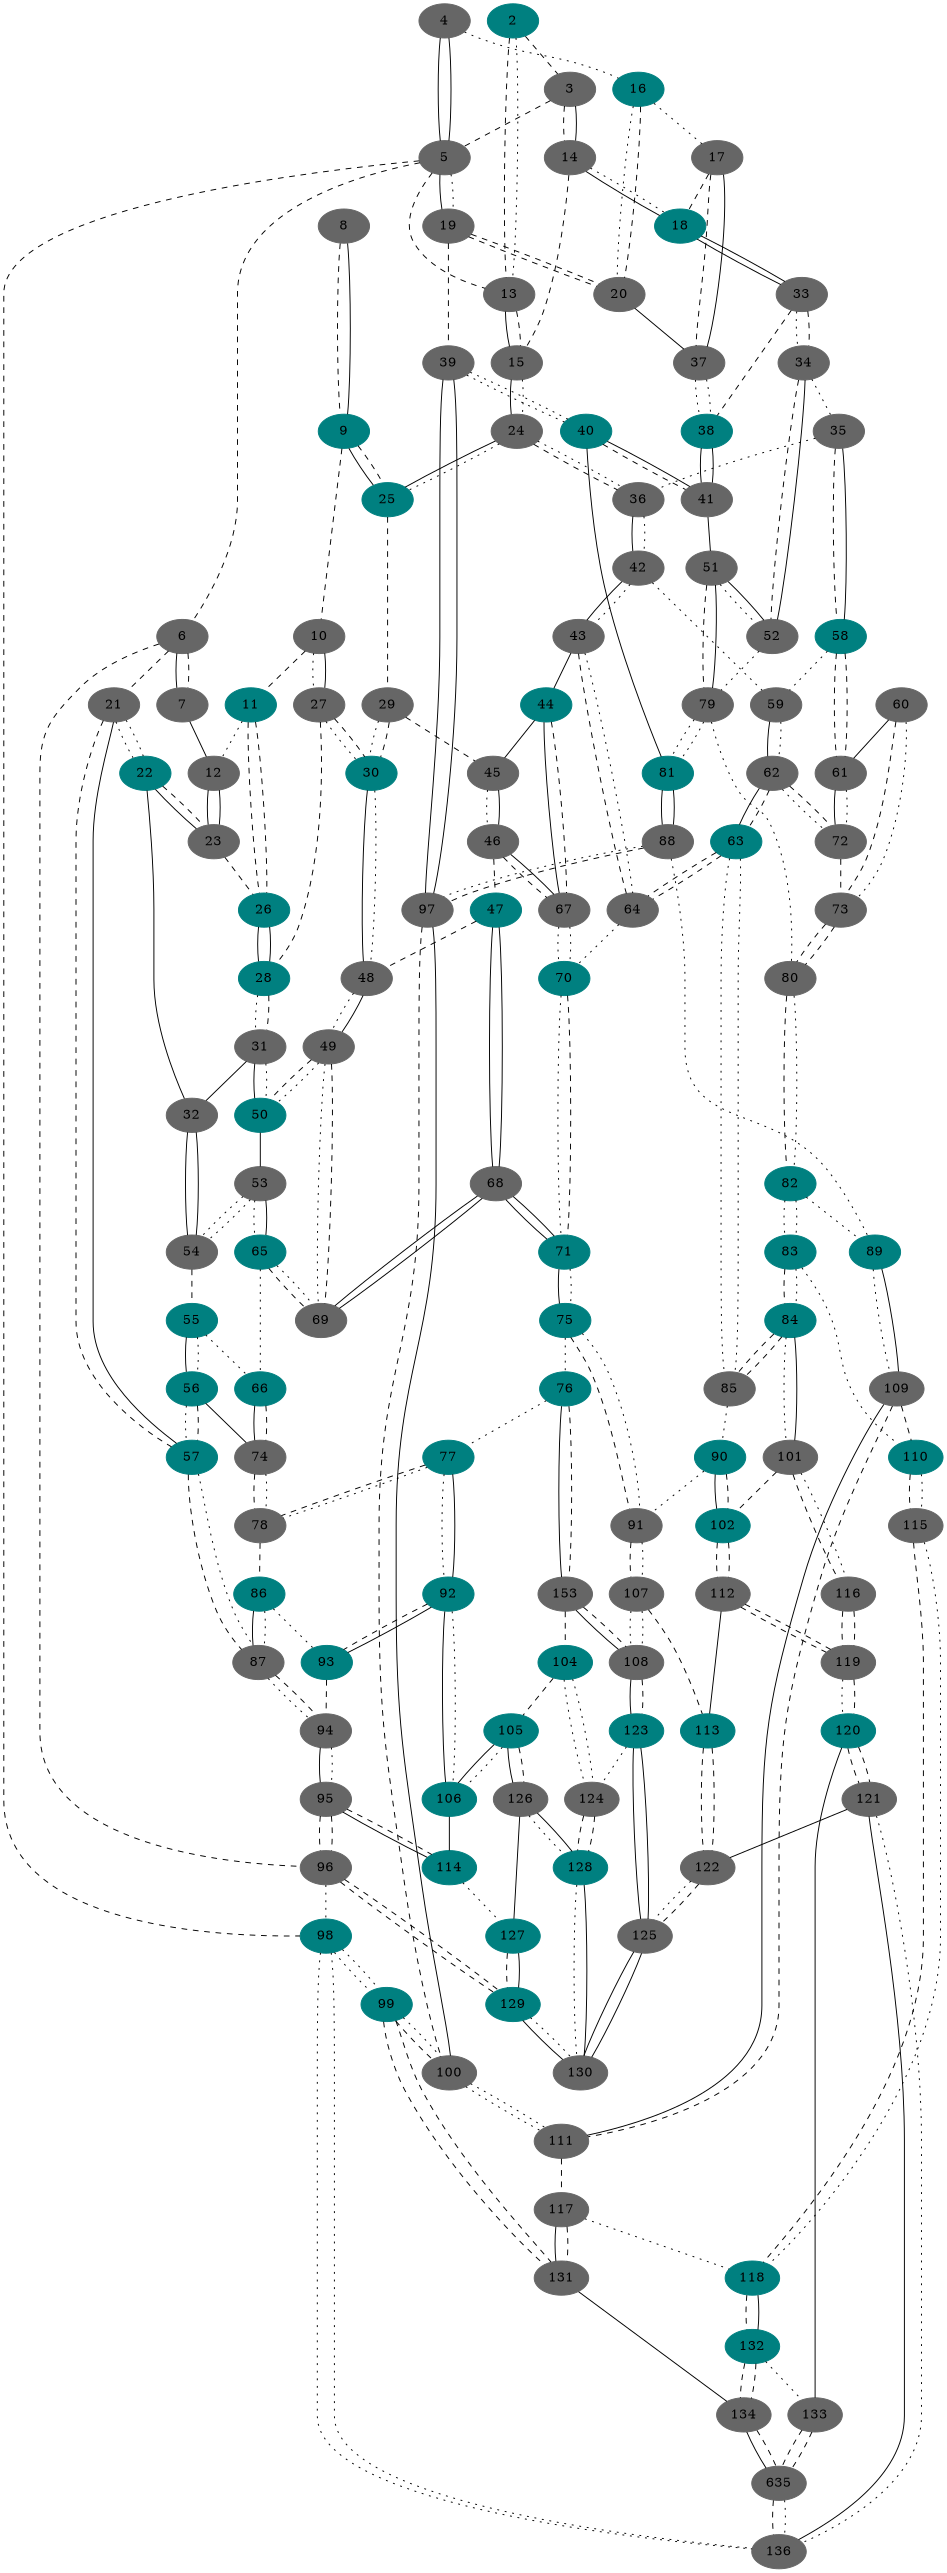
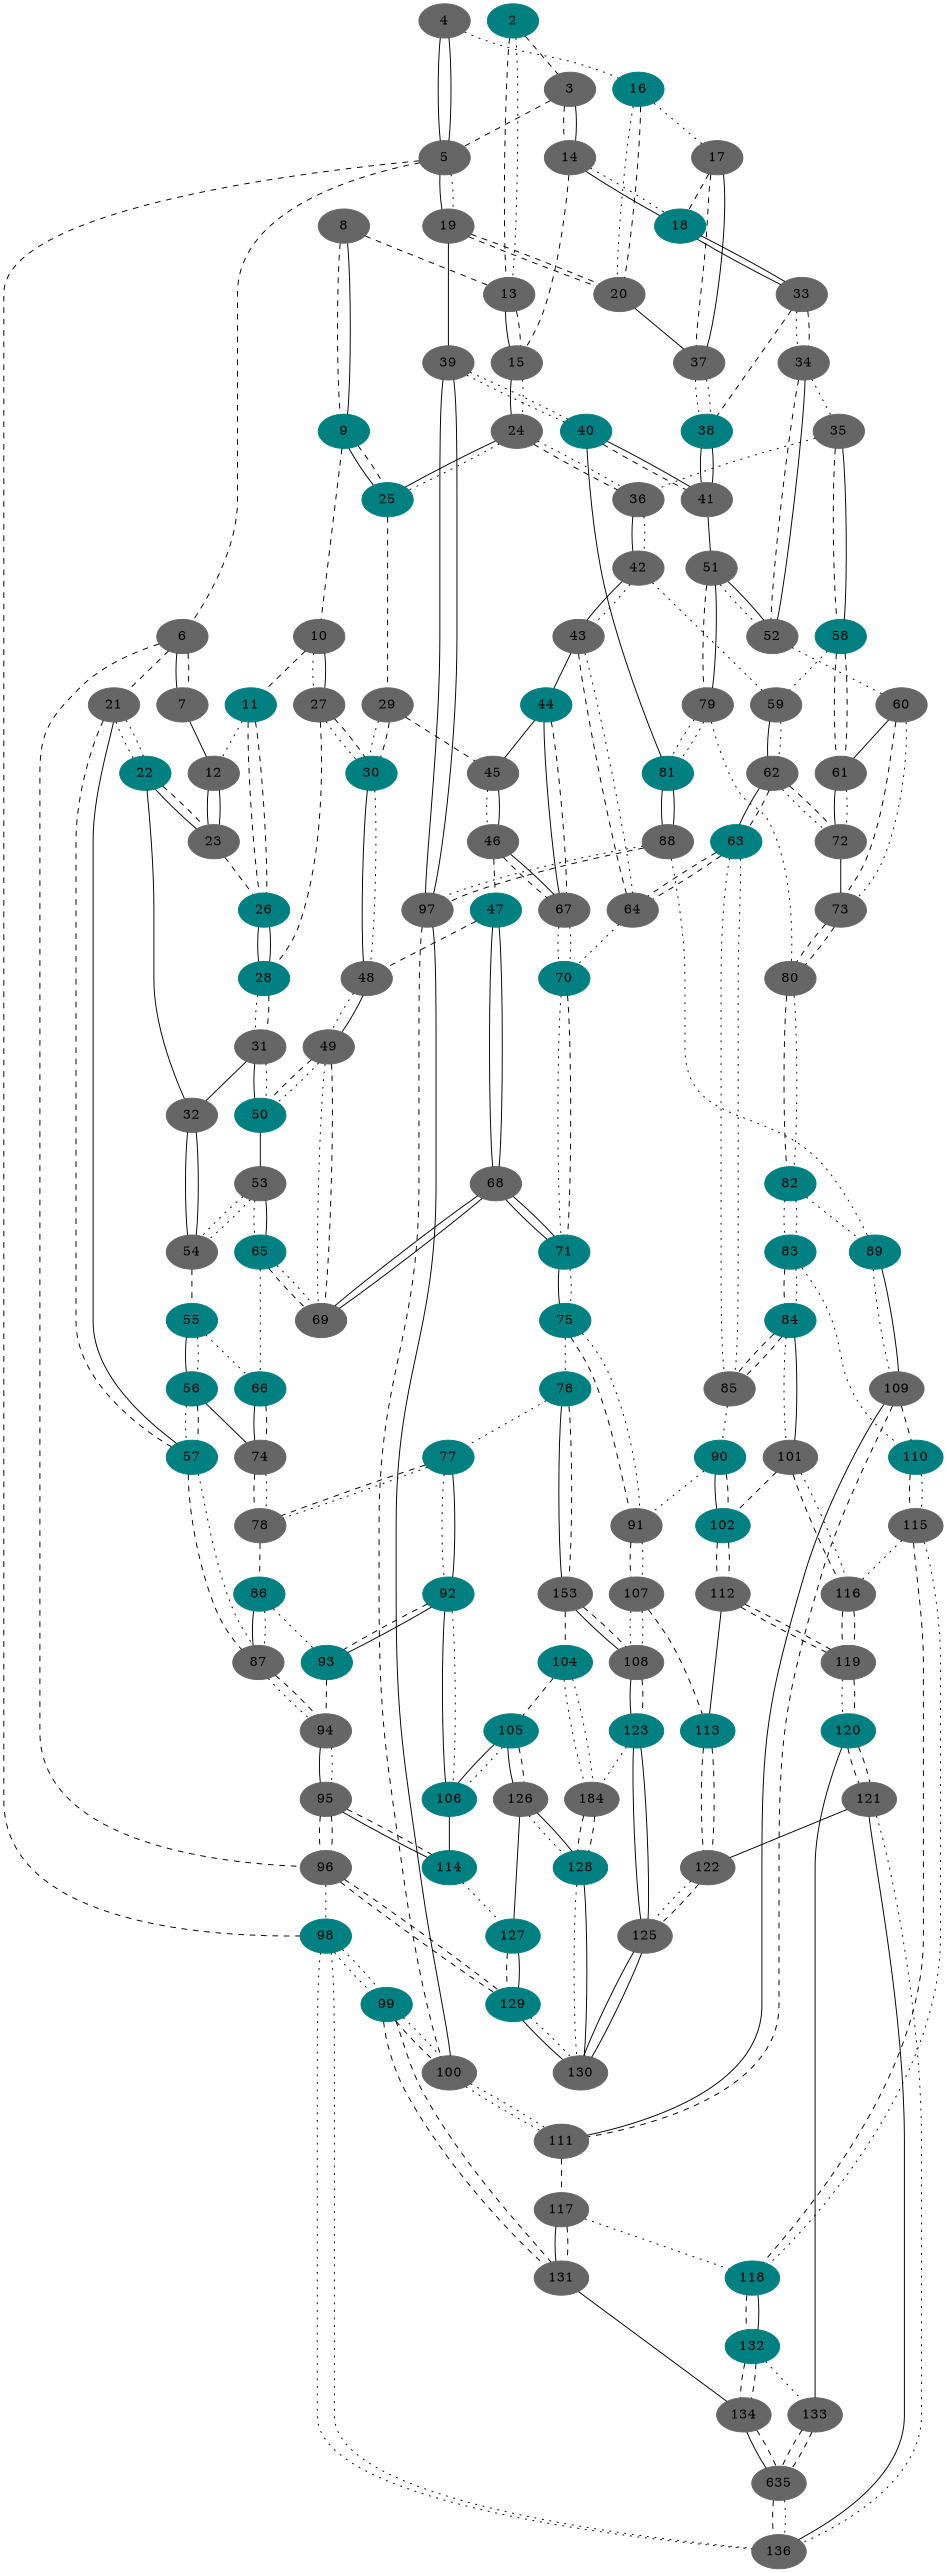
edge "5" -- "13": now "8" -- "13"
edge "19" -- "39": style dashed -> solid
edge "52" -- "79": now "52" -- "60"
edge "72" -- "73": style dashed -> solid
edge "115" -- "116": added
node "124": label "124" -> "184"
